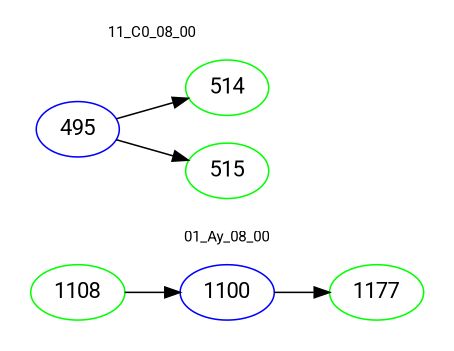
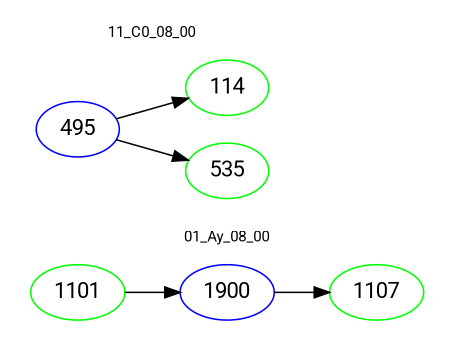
node "514": label "514" -> "114"
node "515": label "515" -> "535"
node "1108": label "1108" -> "1101"
node "1100": label "1100" -> "1900"
node "1177": label "1177" -> "1107"
